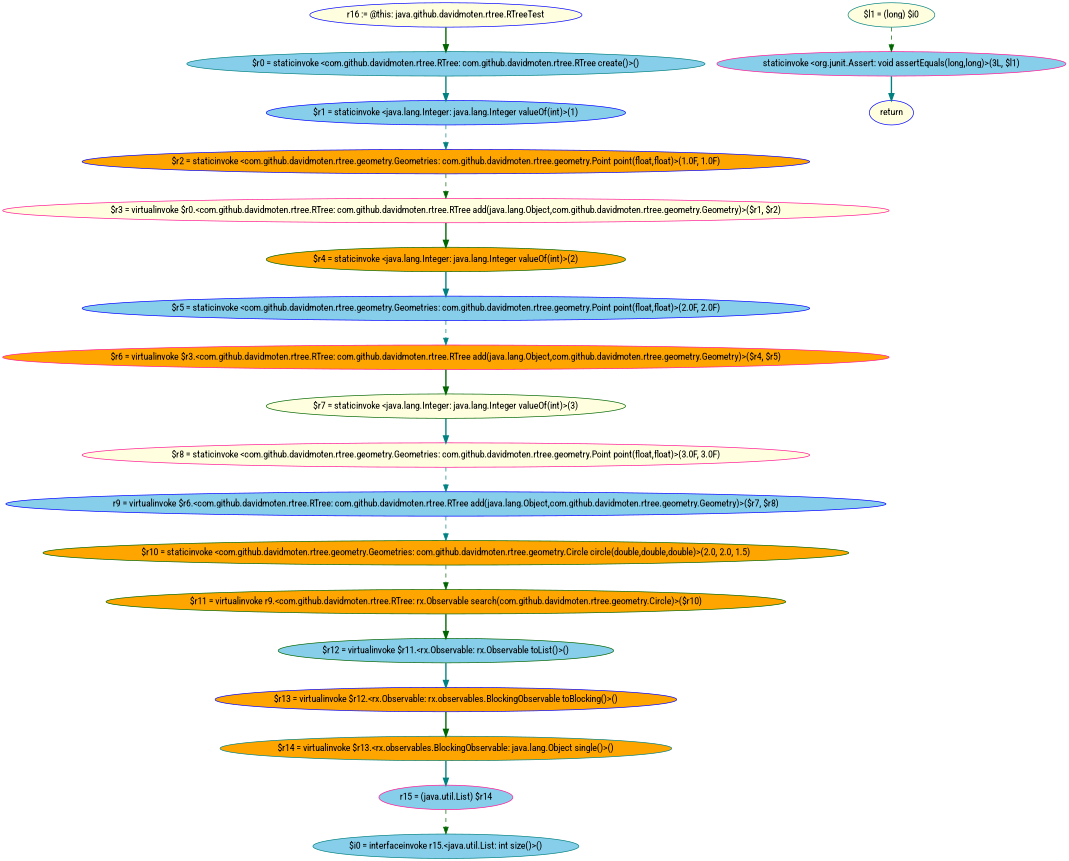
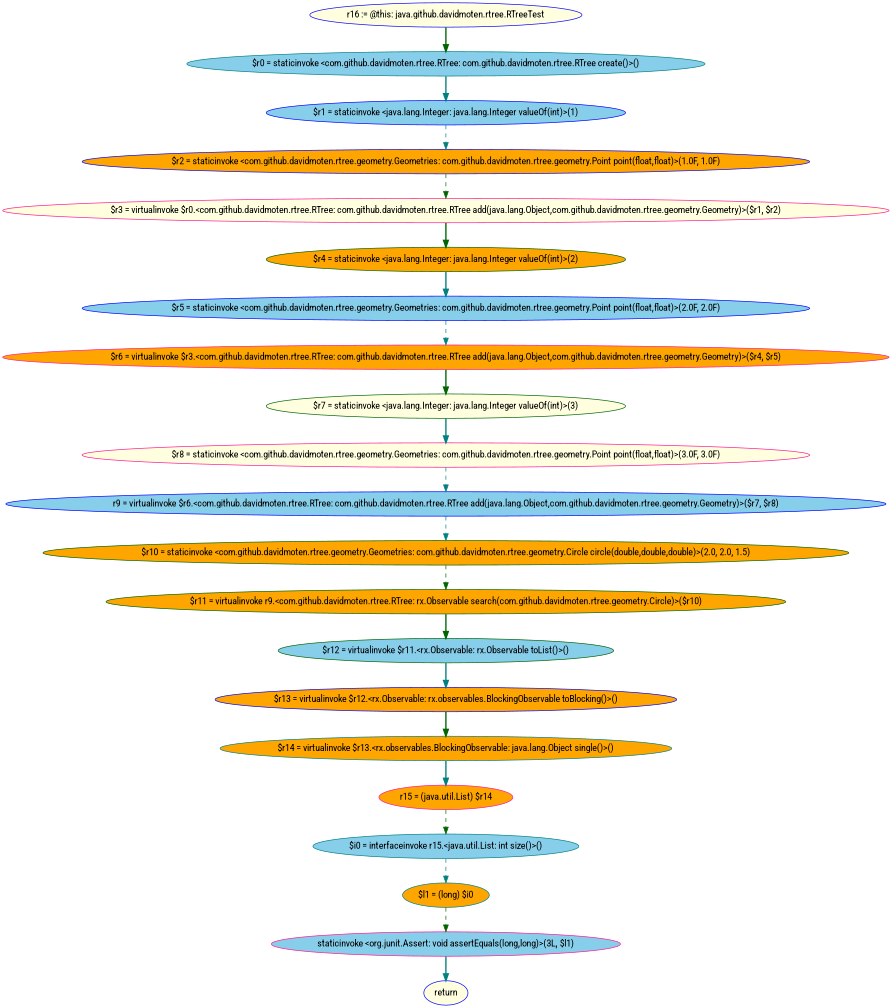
node "$l1 = (long) $i0": fillcolor lightyellow -> orange
node "r15 = (java.util.List) $r14": fillcolor skyblue -> orange
edge "$i0 = interfaceinvoke r15.<java.util.List: int size()>()" -> "$l1 = (long) $i0": added
